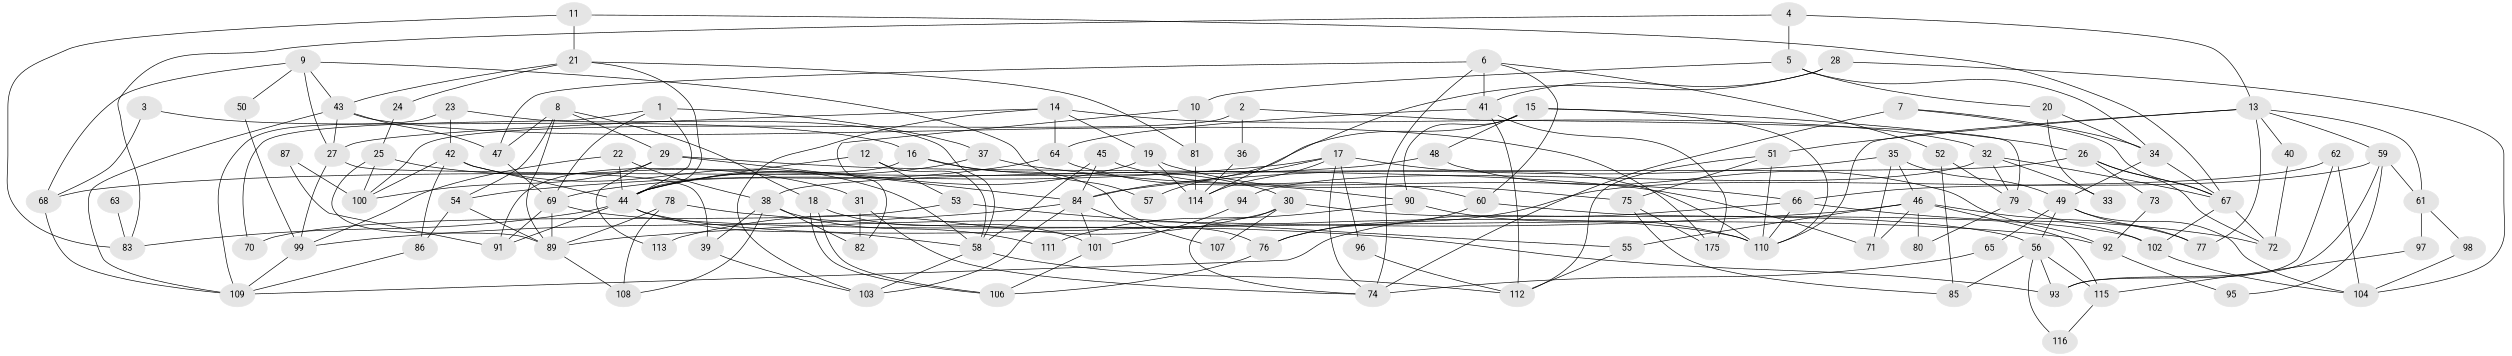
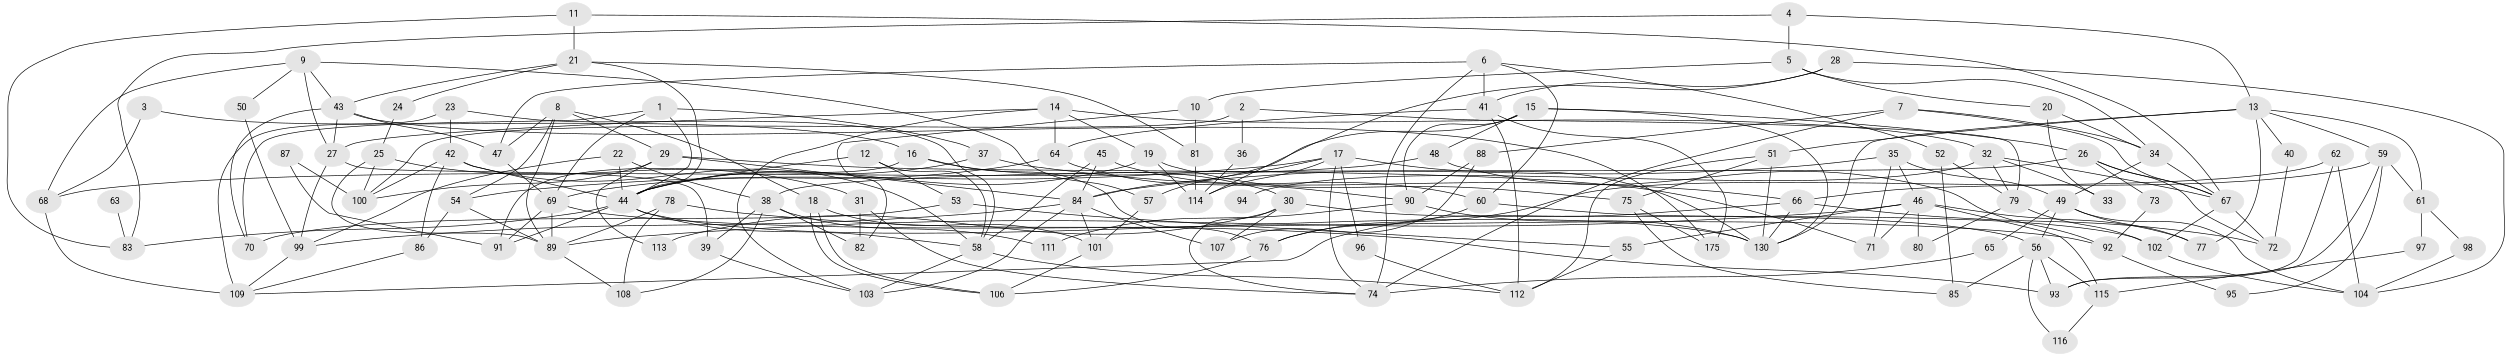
node "88": added
edge "43" -- "109": now "43" -- "70"
edge "94" -- "101": now "57" -- "101"
node "110": label "110" -> "130"
